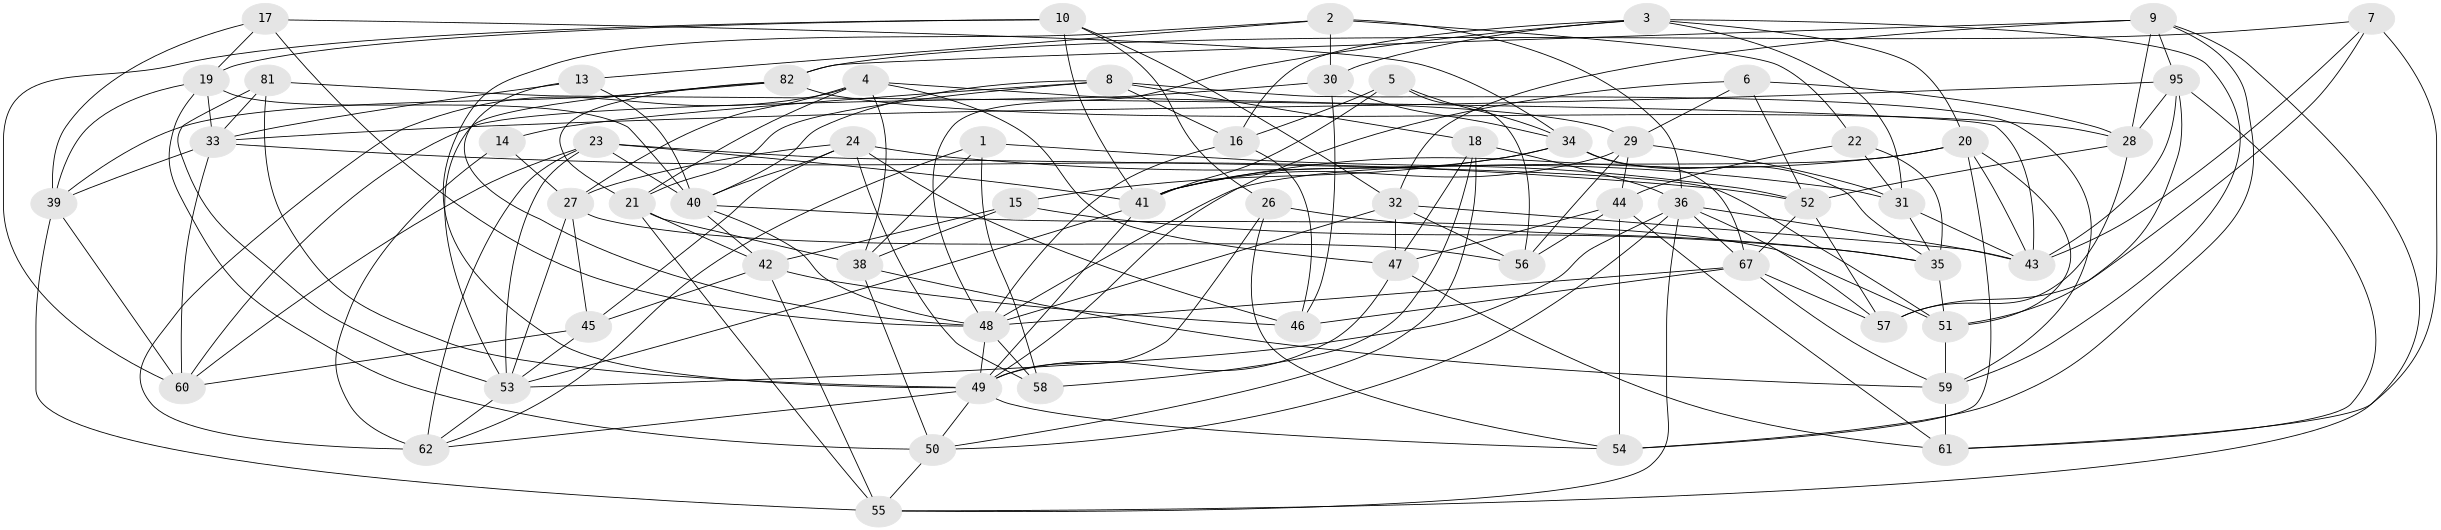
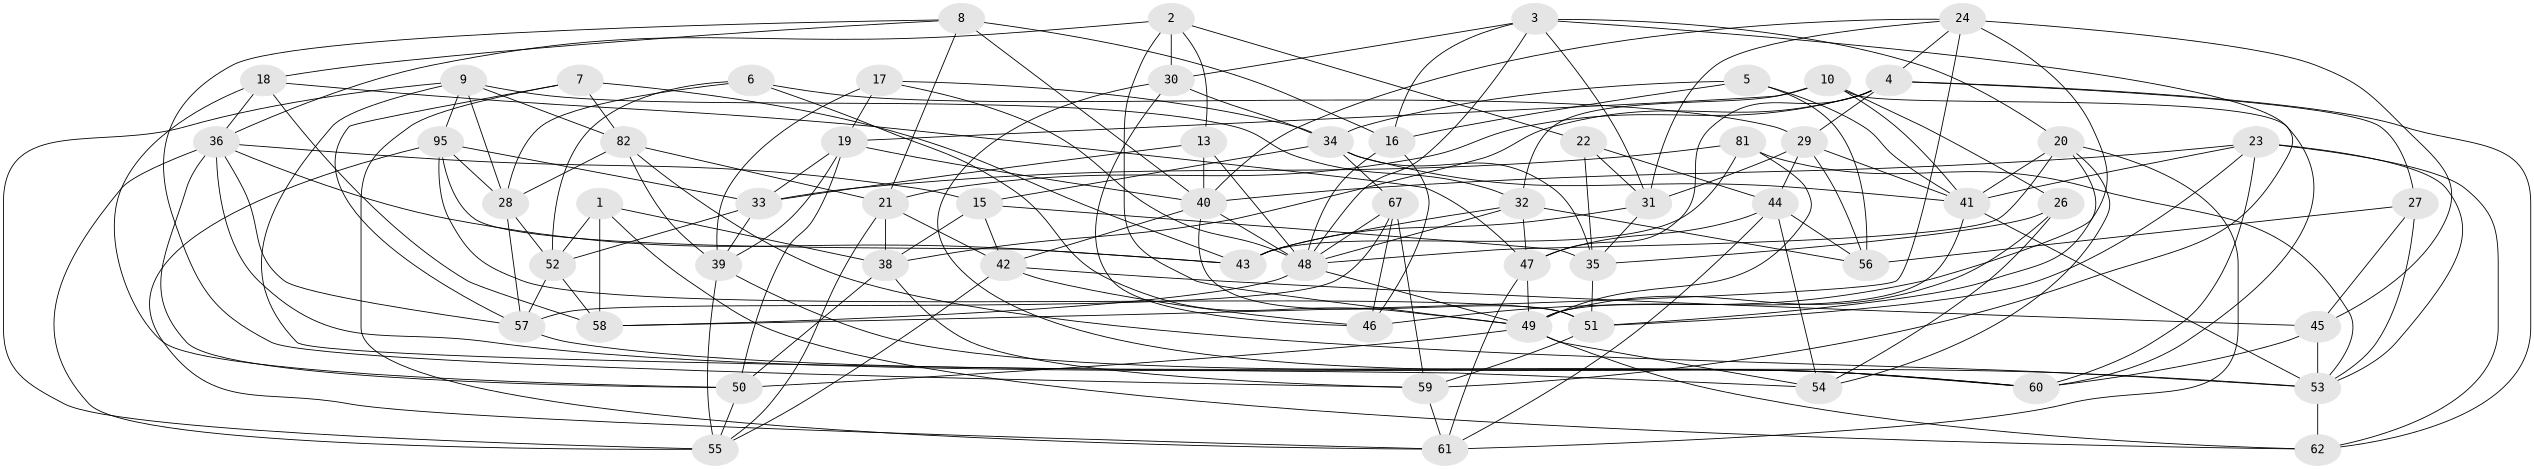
node "14": removed
edge "24" -- "27": now "24" -- "4"
edge "20" -- "43": now "20" -- "61"
edge "36" -- "67": now "36" -- "15"
edge "52" -- "67": now "52" -- "58"
edge "33" -- "60": now "57" -- "60"
